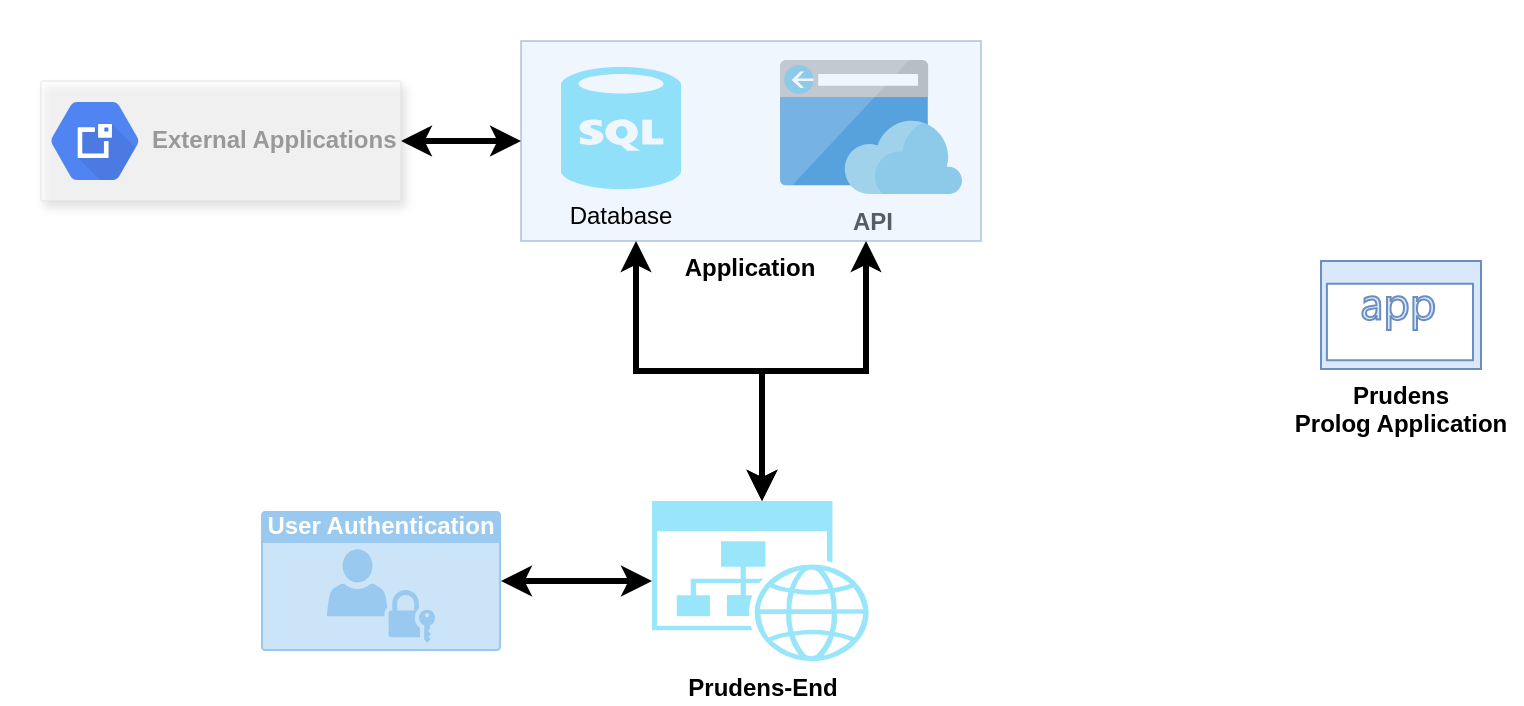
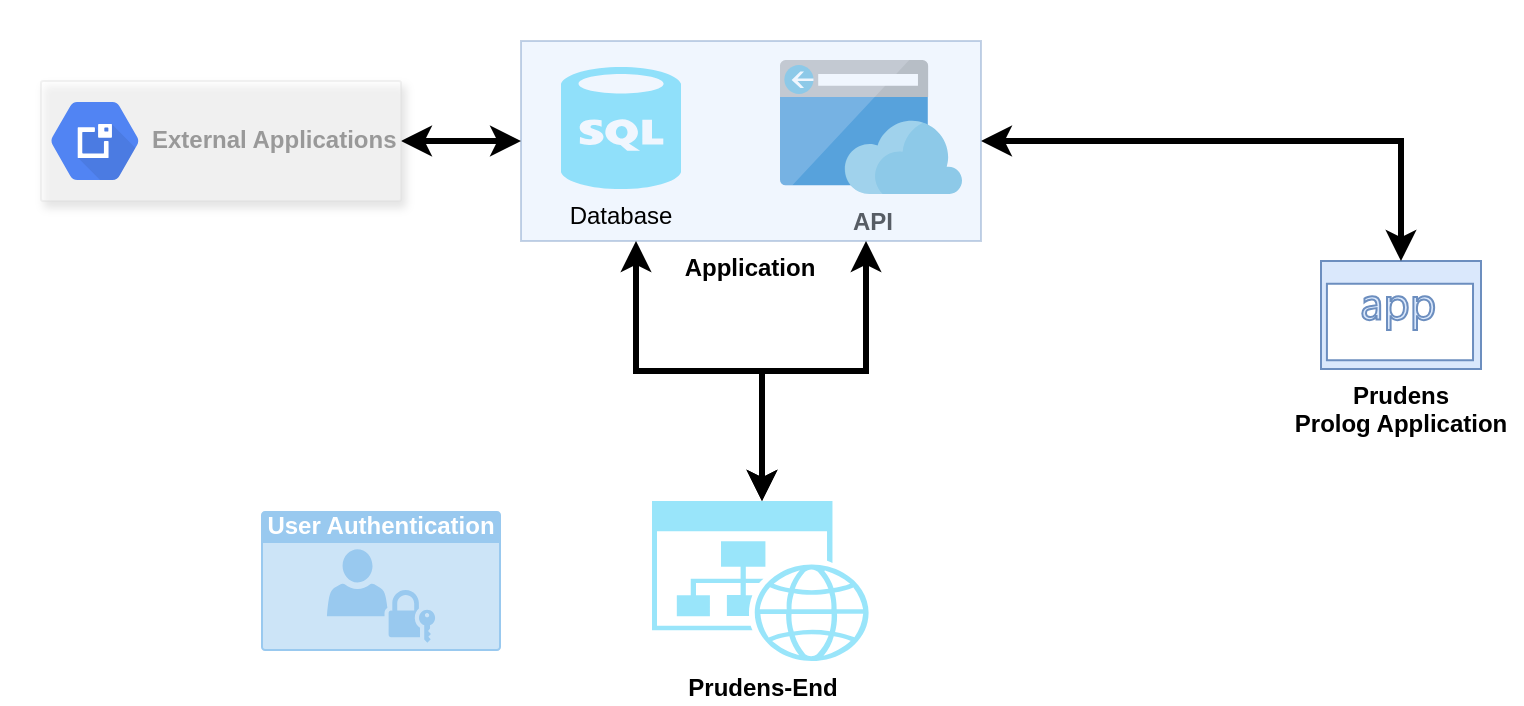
edge "Application" -- "Prudens Prolog Application": added
edge "User Authentication" -- "Prudens-End": removed
